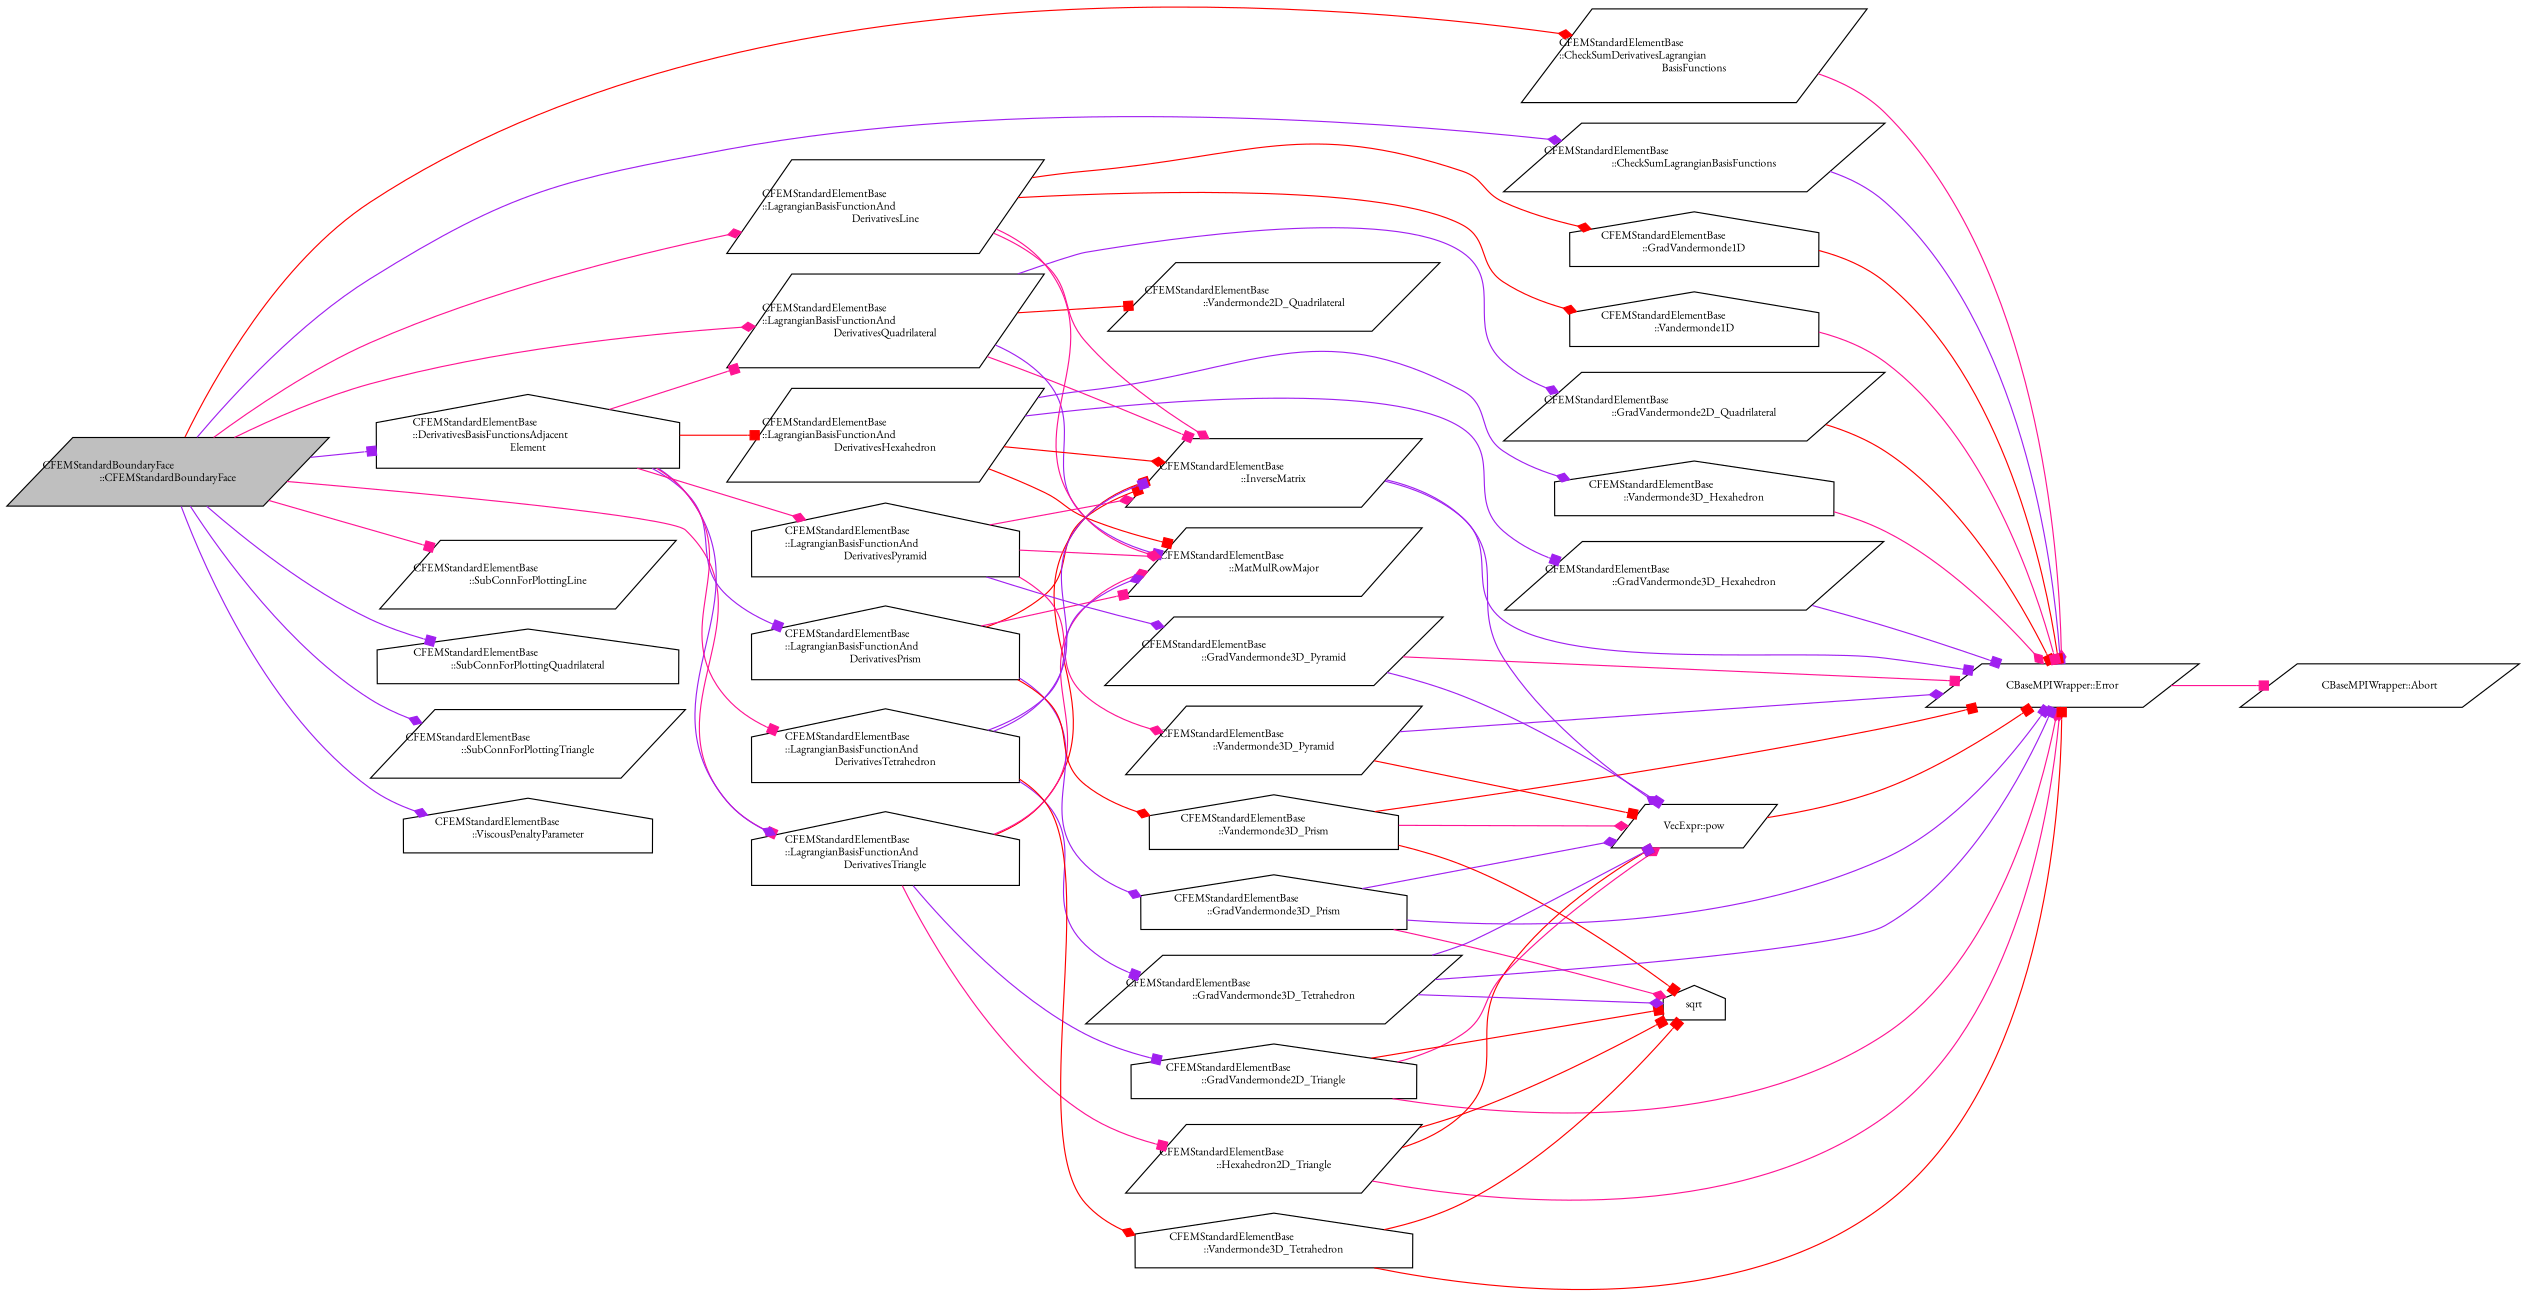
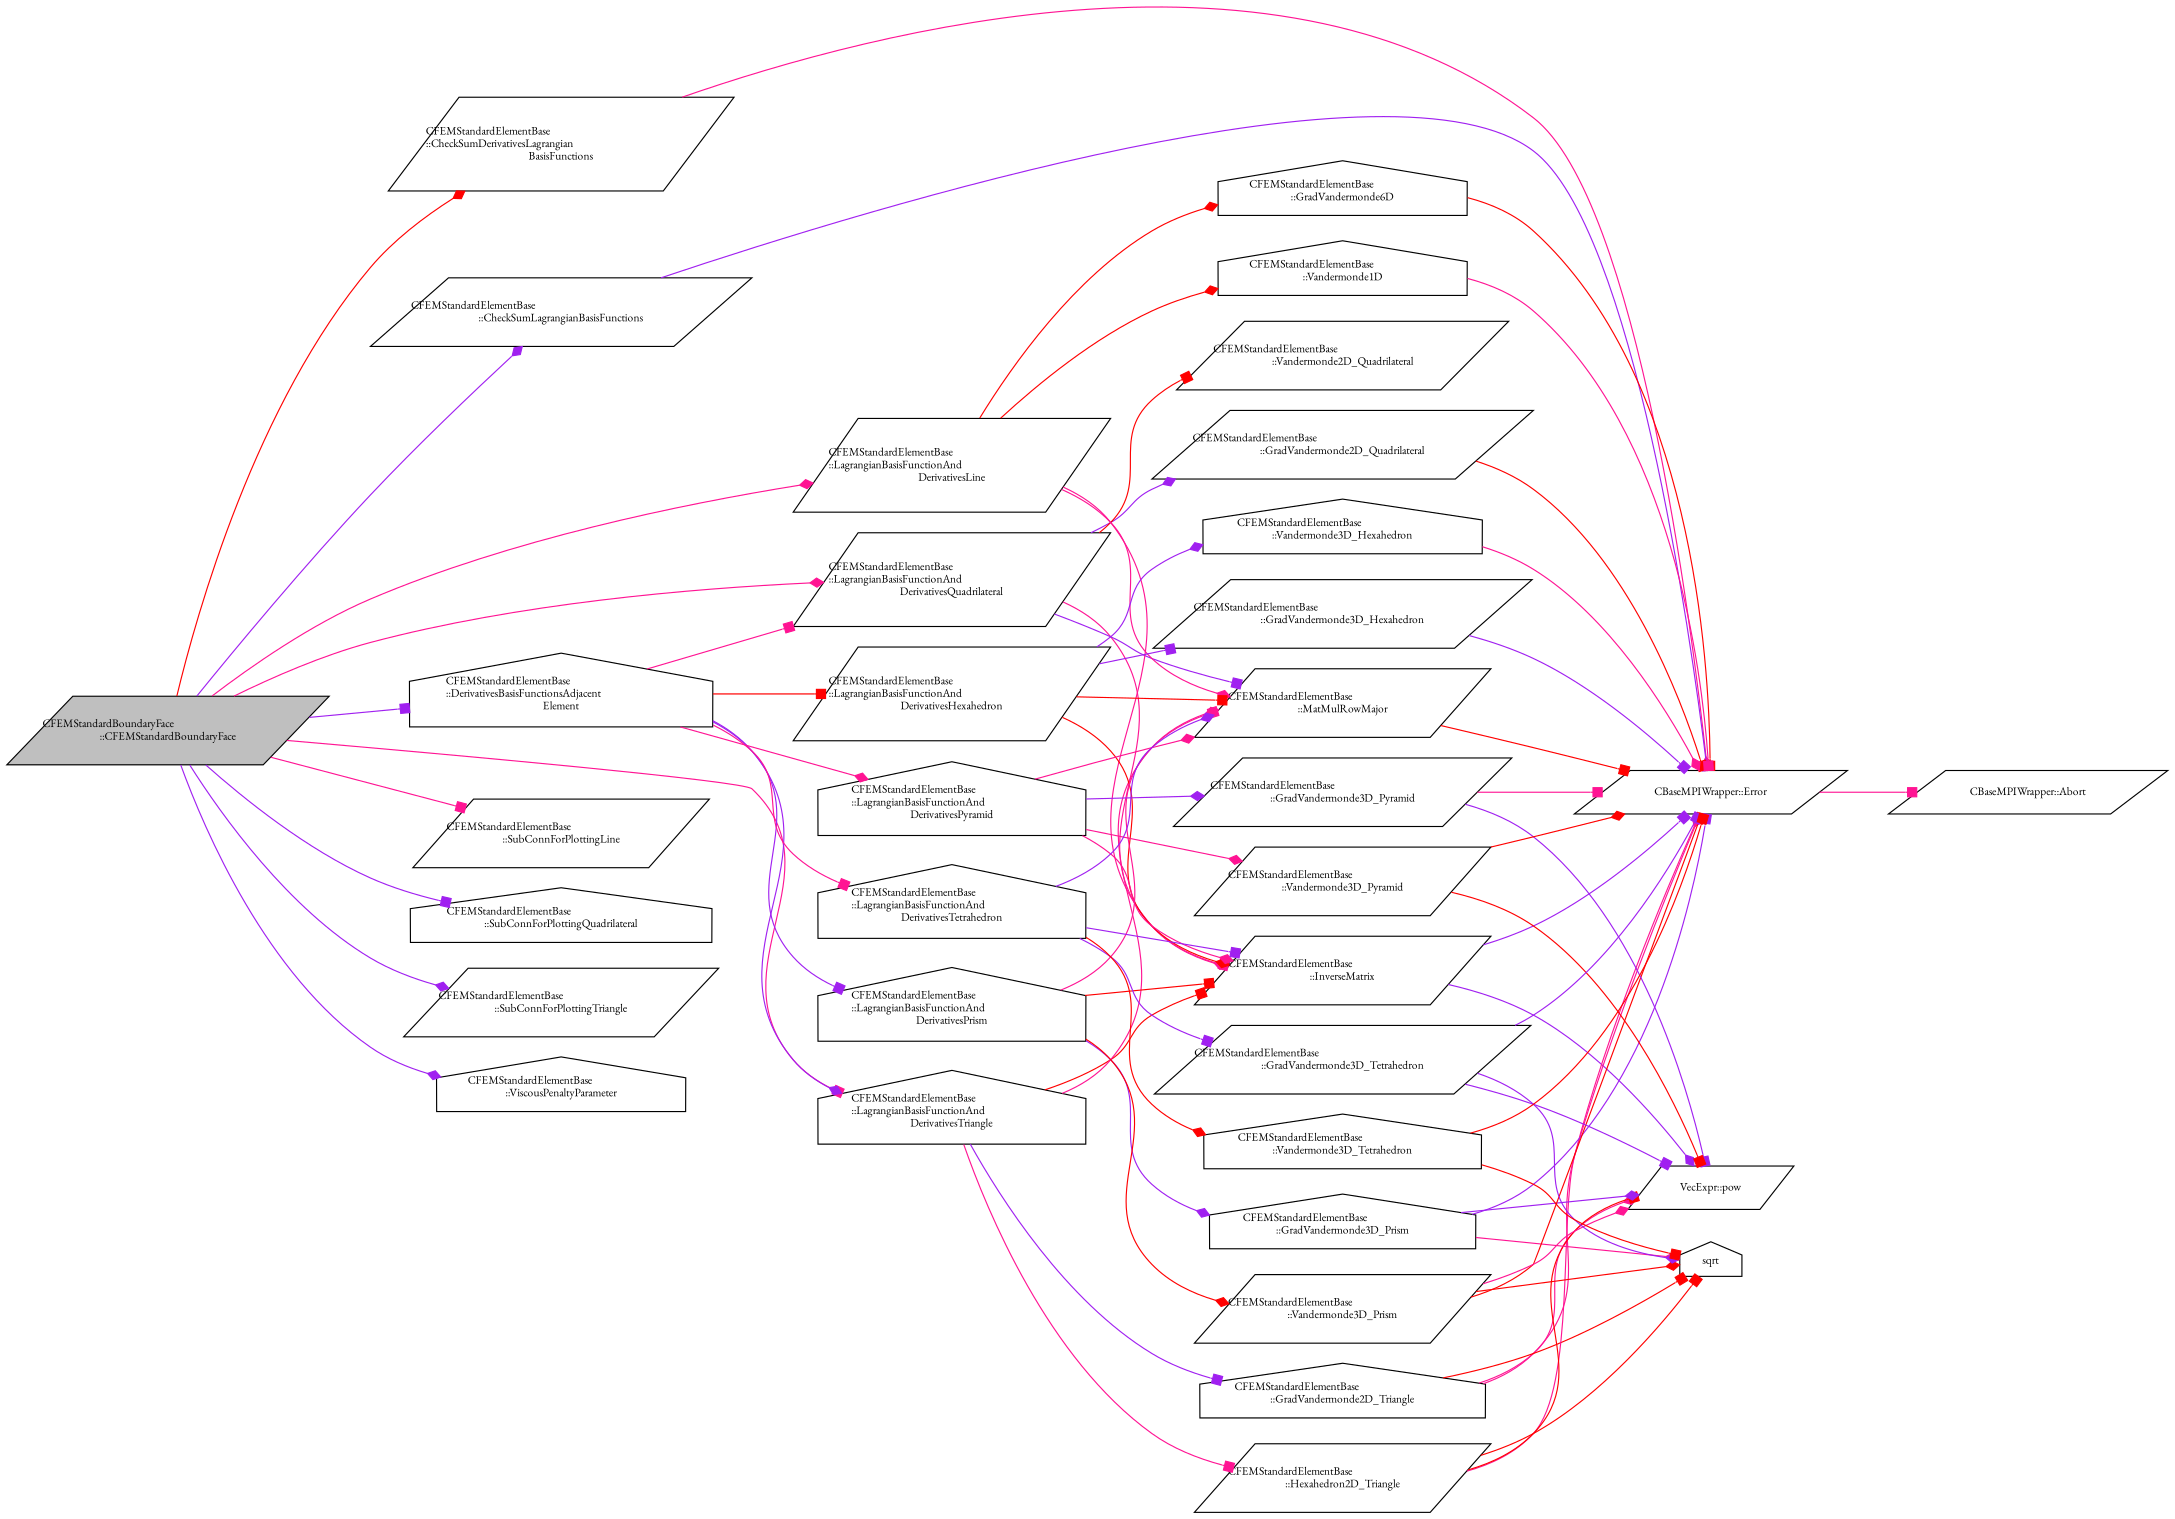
node "CFEMStandardElementBase ::GradVandermonde1D": label "CFEMStandardElementBase ::GradVandermonde1D" -> "CFEMStandardElementBase ::GradVandermonde6D"
edge "CFEMStandardElementBase ::Vandermonde3D_Pyramid" -> "CBaseMPIWrapper::Error": color purple -> red
edge "VecExpr::pow" -> "CBaseMPIWrapper::Error": now "CFEMStandardElementBase ::MatMulRowMajor" -> "CBaseMPIWrapper::Error"
node "CFEMStandardElementBase ::Vandermonde3D_Prism": shape house -> parallelogram
edge "CFEMStandardElementBase ::Vandermonde3D_Prism" -> "sqrt": arrowhead box -> diamond
